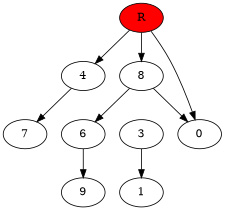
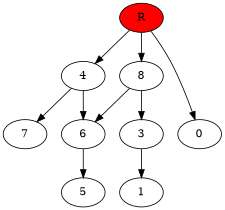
edge "4" -> "6": added
edge "8" -> "0": now "8" -> "3"
node "9": label "9" -> "5"
